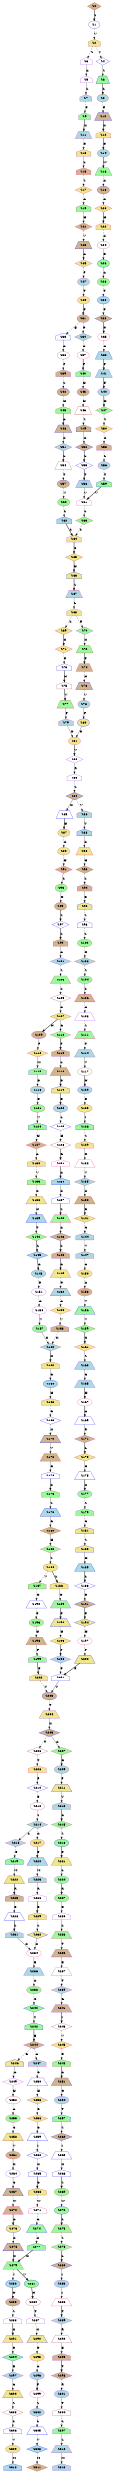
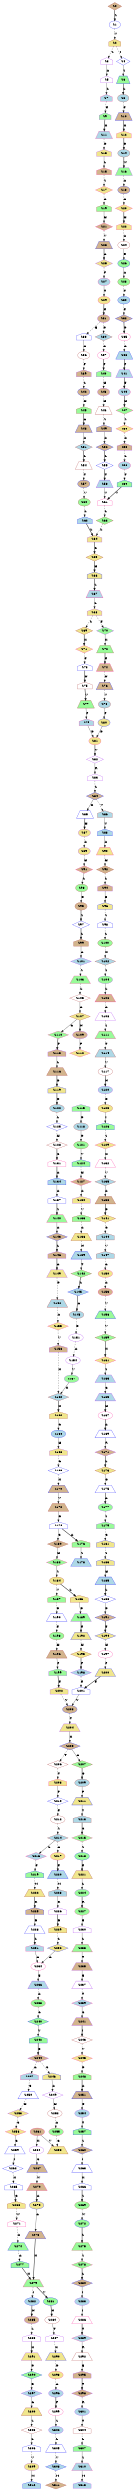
edge "S112" -> "S115": removed, label "M"
node "S129": shape house -> diamond
edge "S178" -> "S180": now "S174" -> "S180"
edge "S258" -> "S261": reversed
